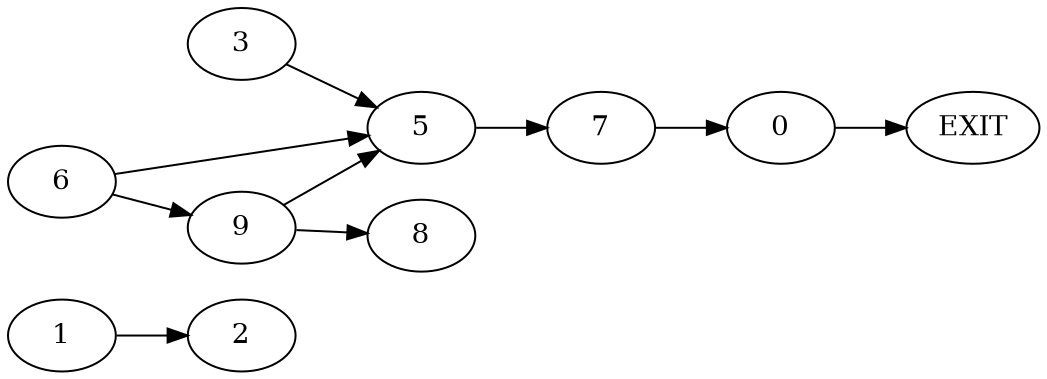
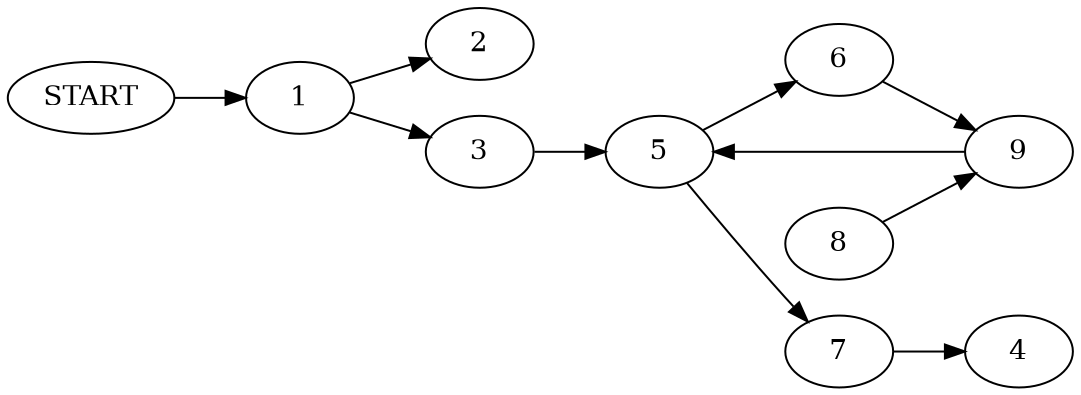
node "START": added
edge "1" -> "3": added
node "0": label "0" -> "4"
node "EXIT": removed
edge "6" -> "5": reversed
edge "9" -> "8": reversed
